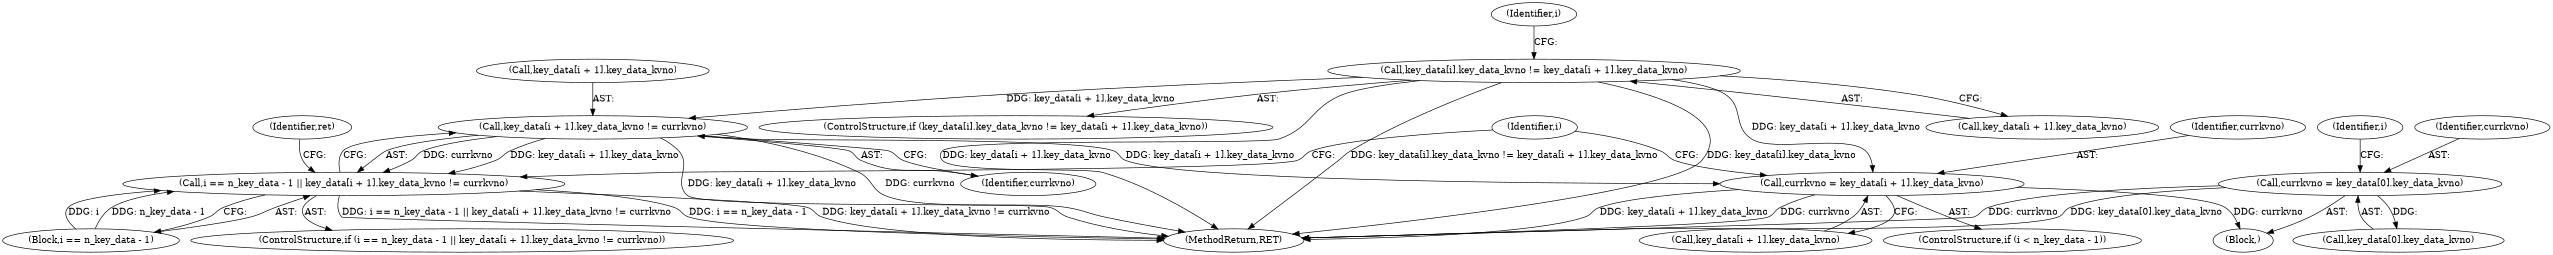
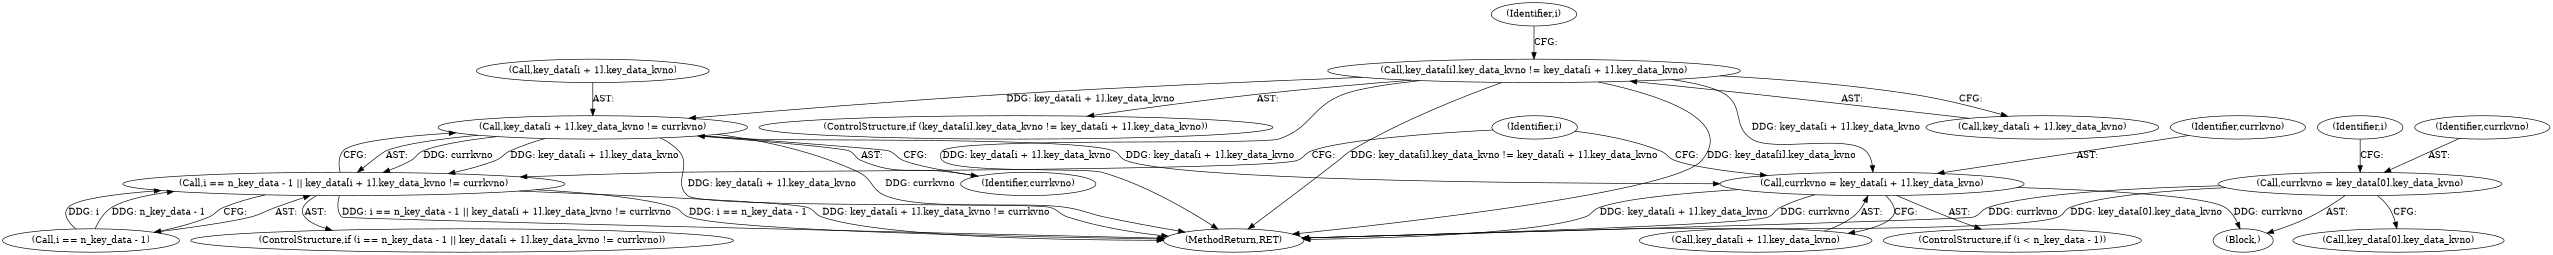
node "(Identifier,ret)": removed
edge "(Call,currkvno = key_data[0].key_data_kvno)" -> "(Call,key_data[0].key_data_kvno)": label "DDG: " -> "CFG: "
edge "(Call,key_data[0].key_data_kvno)" -> "(Call,currkvno = key_data[0].key_data_kvno)": removed, label "AST:"
node "(Block,i == n_key_data - 1)": label "(Block,i == n_key_data - 1)" -> "(Call,i == n_key_data - 1)"
